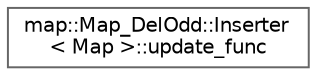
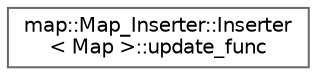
node "map::Map_DelOdd::Inserter < Map >::update_func": label "map::Map_DelOdd::Inserter < Map >::update_func" -> "map::Map_Inserter::Inserter < Map >::update_func"
